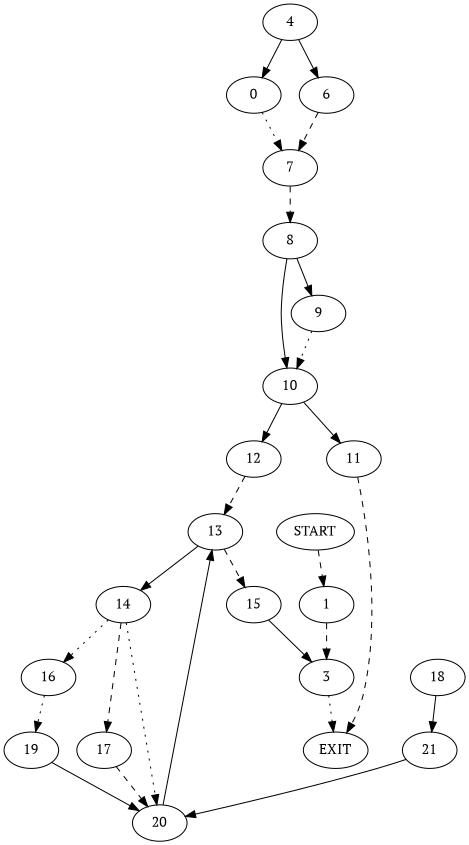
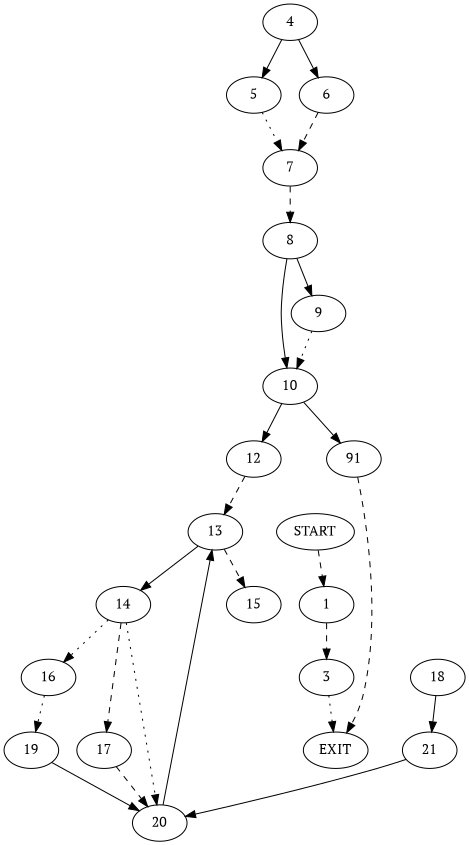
node "0": label "0" -> "5"
node "11": label "11" -> "91"
edge "15" -> "3": removed
